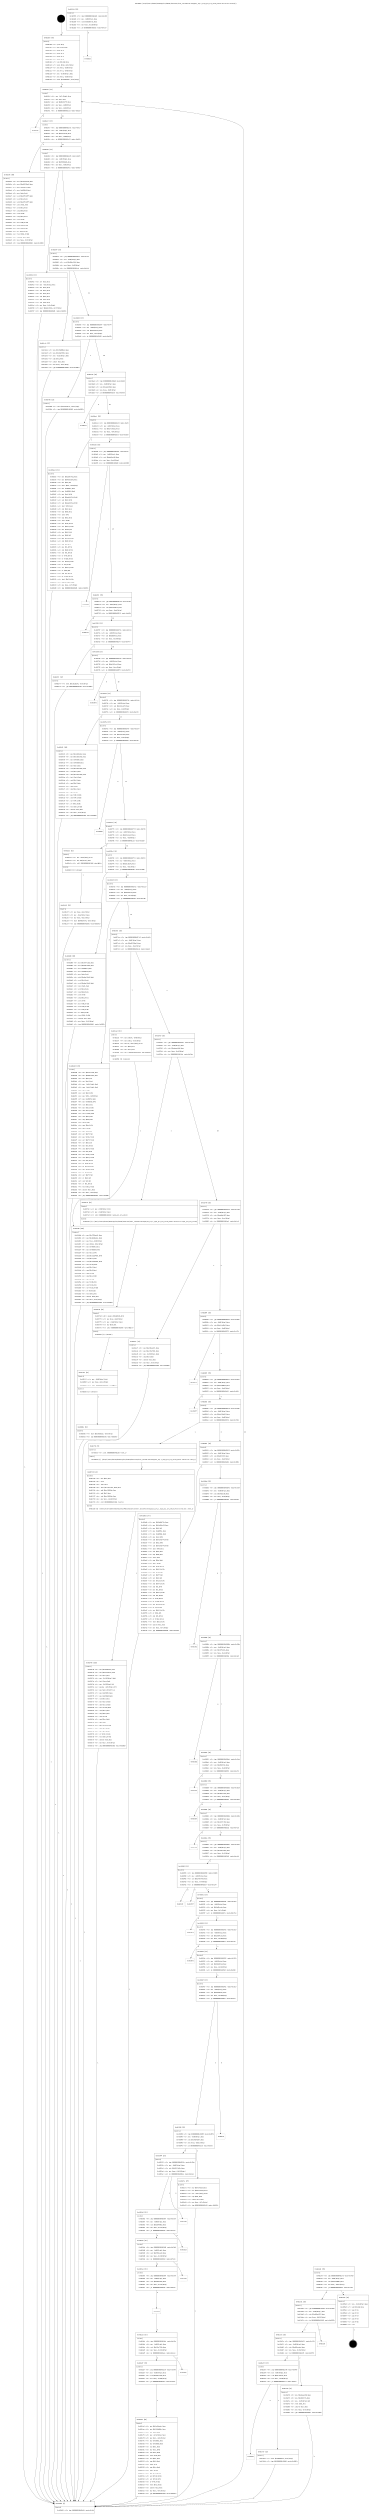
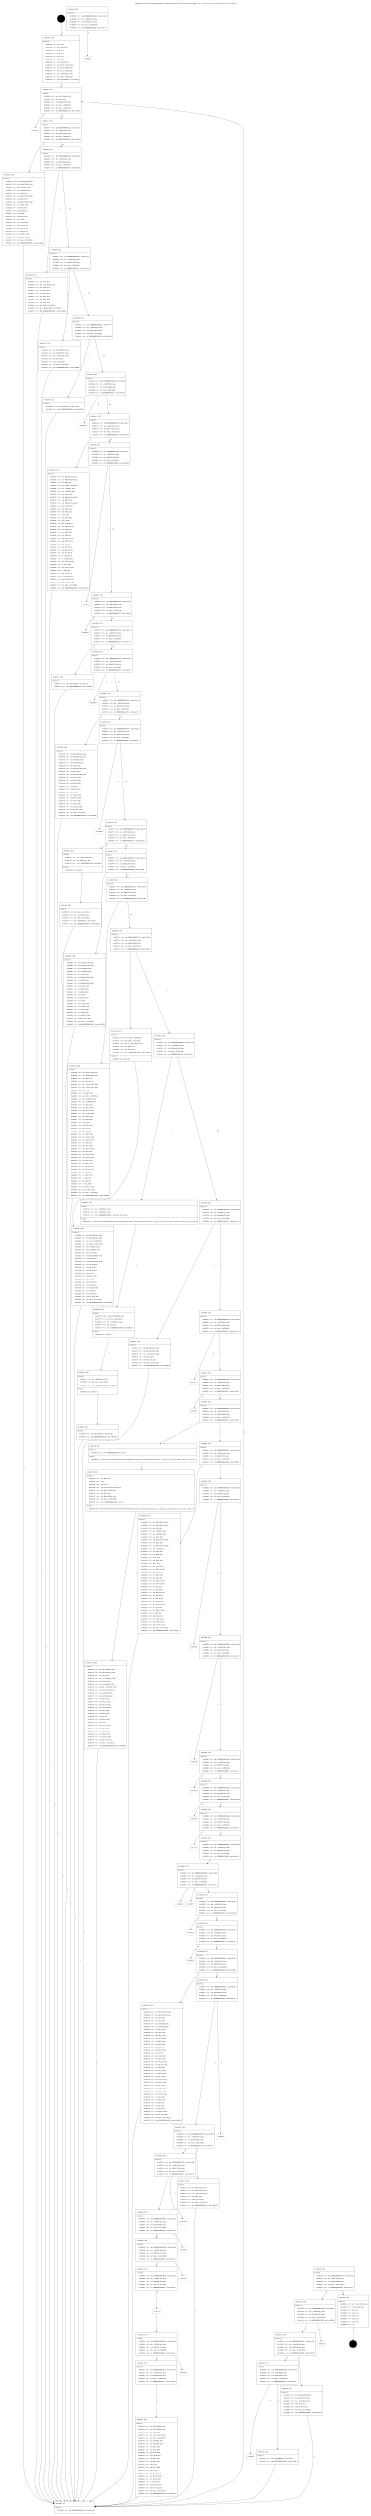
node "0x402368 [134]": added
